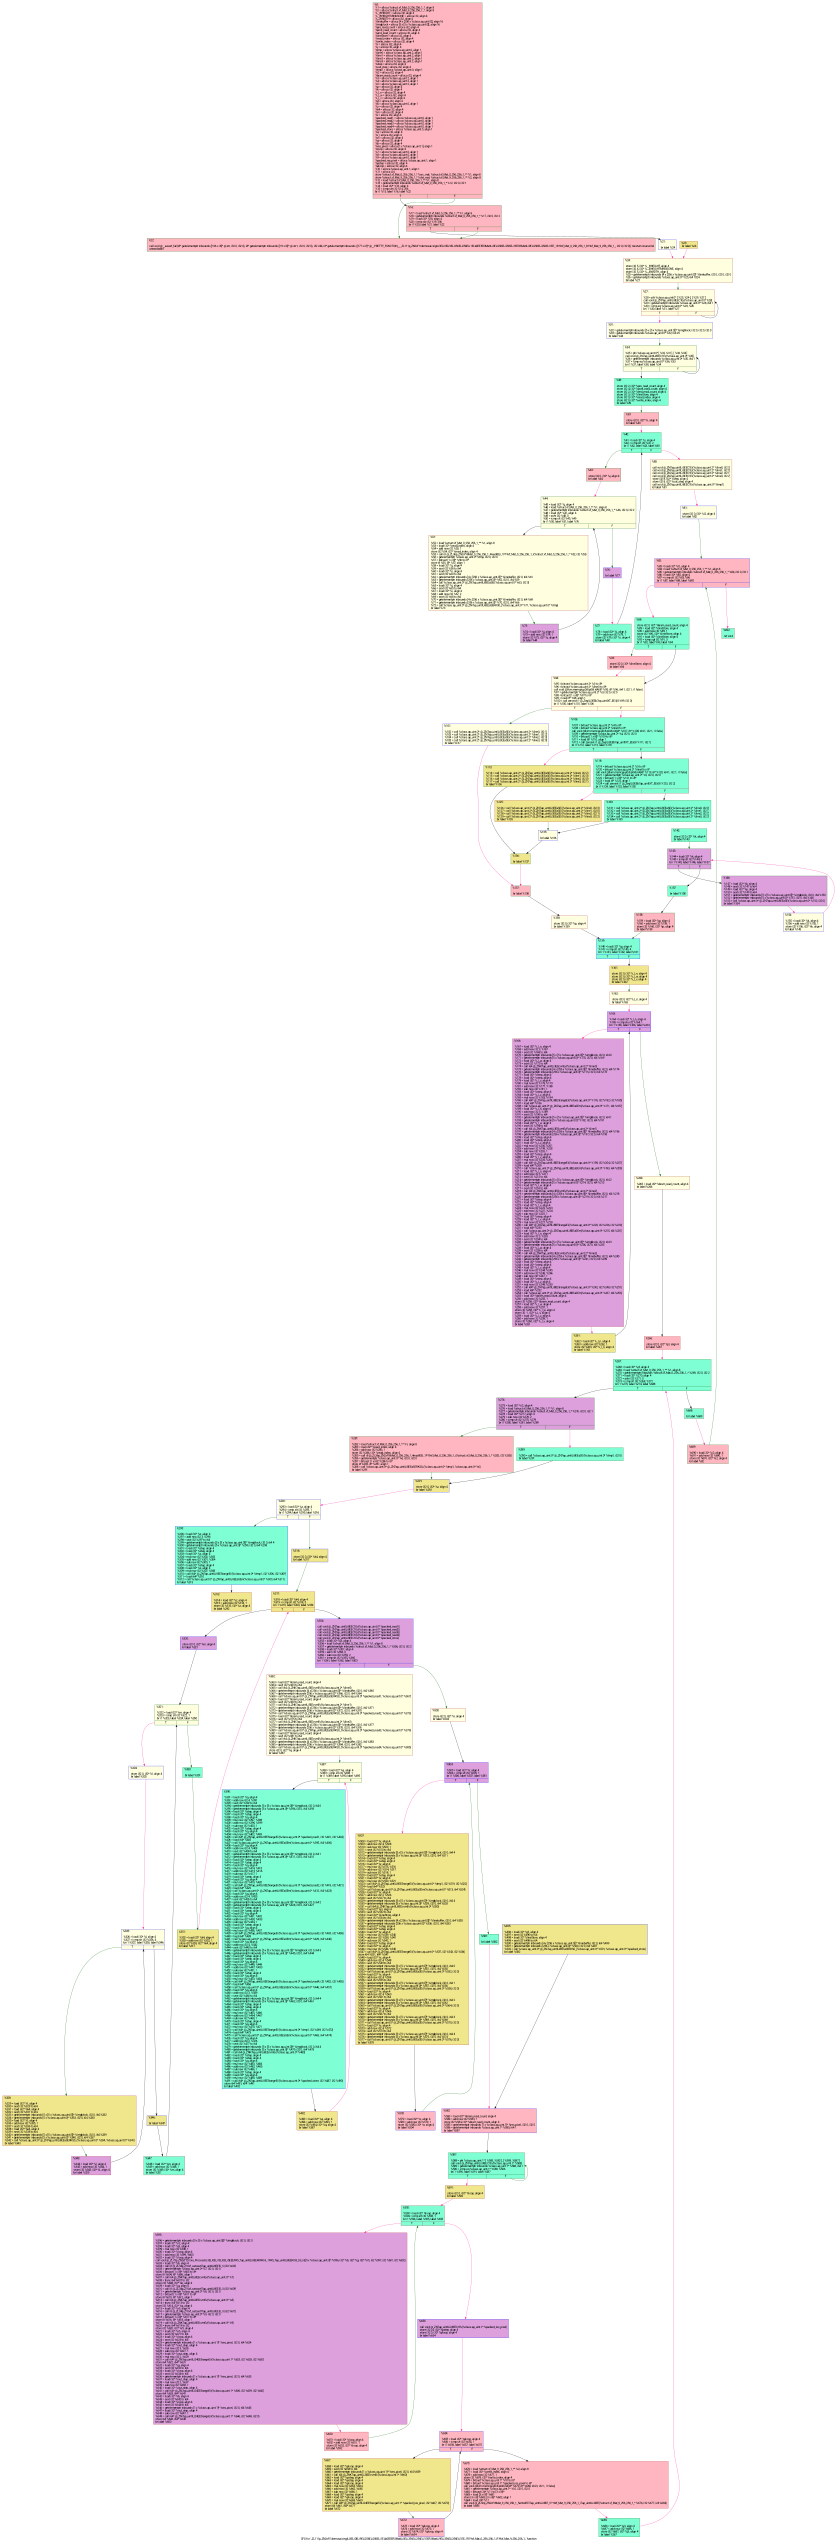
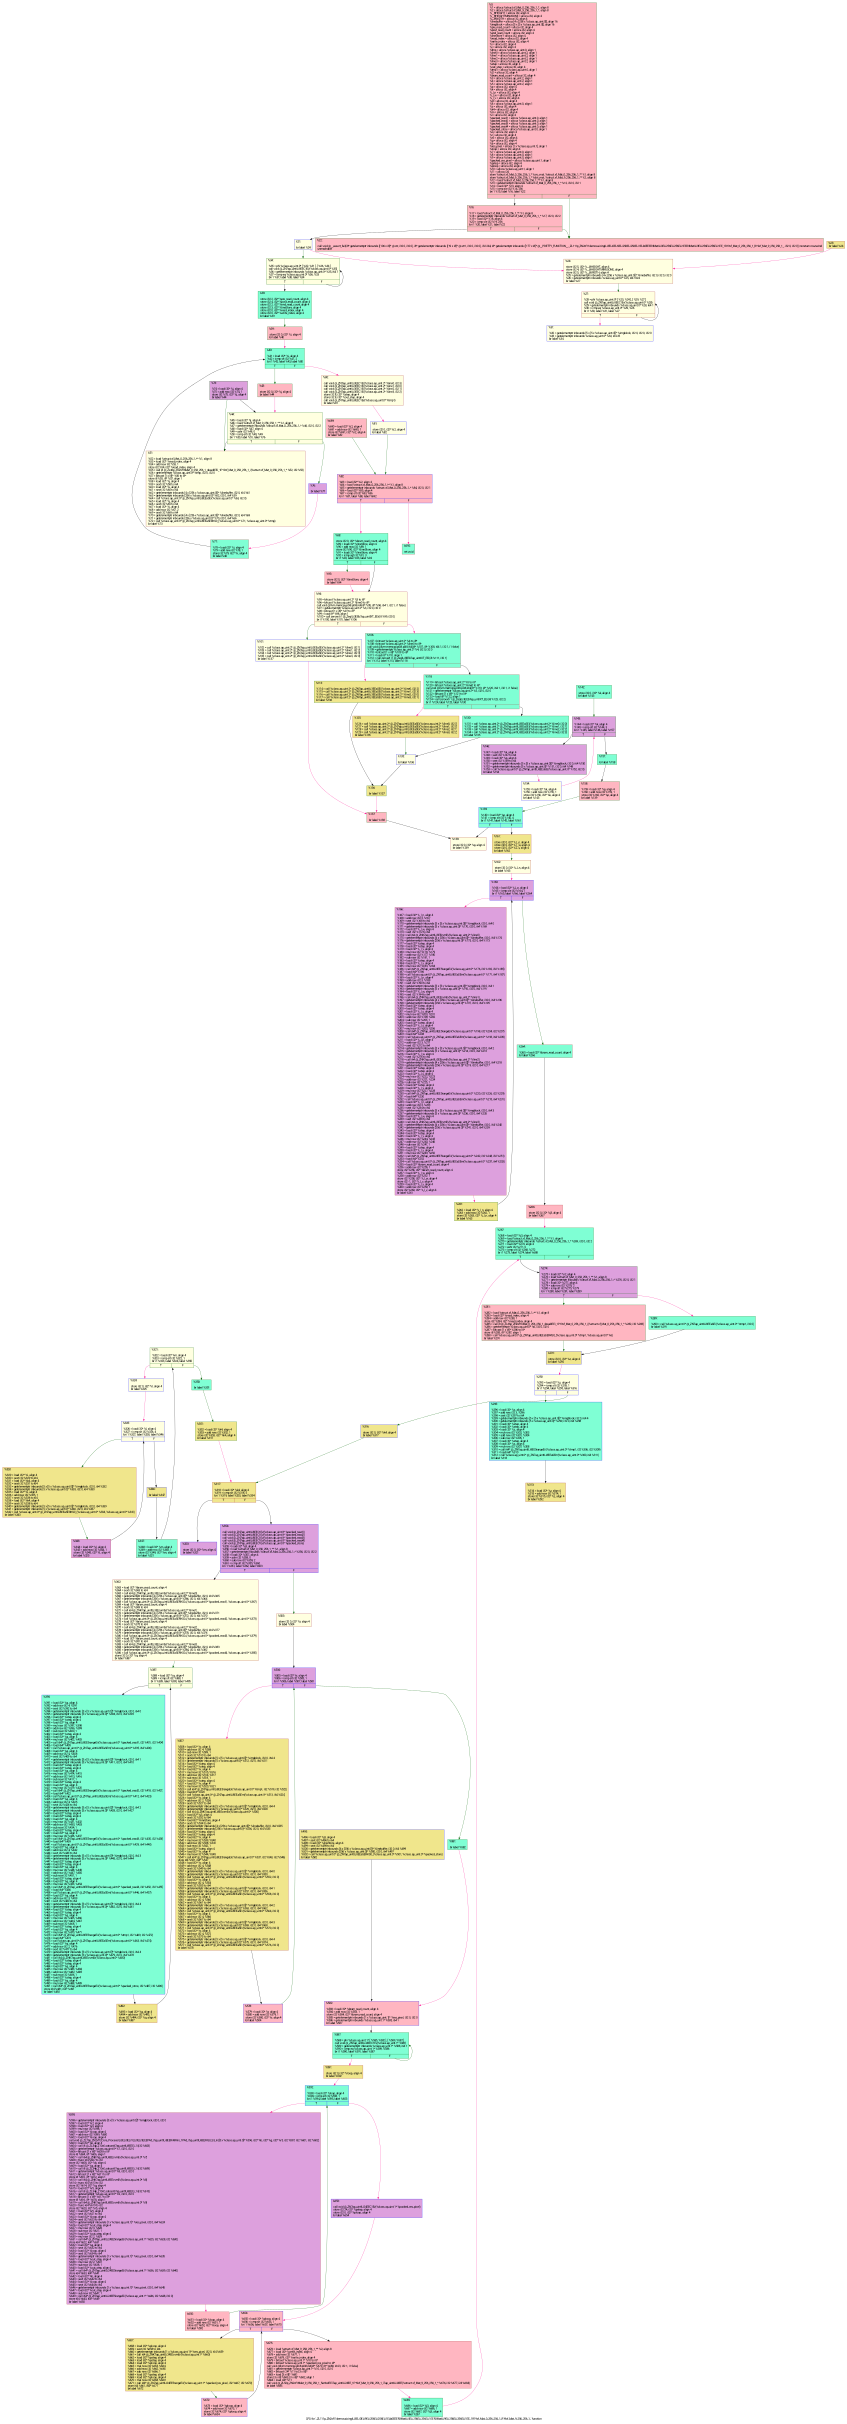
edge "%31:" -> "%34:": now "%21:" -> "%34:"
edge "%51:" -> "%73:": reversed
edge "%138:" -> "%139:": reversed
node "%264:": fillcolor lightyellow -> aquamarine
node "%688:": removed
edge "%320:" -> "%321:": removed
edge "%492:" -> "%387:": color deeppink -> black
node "%592:": color brown -> blue
